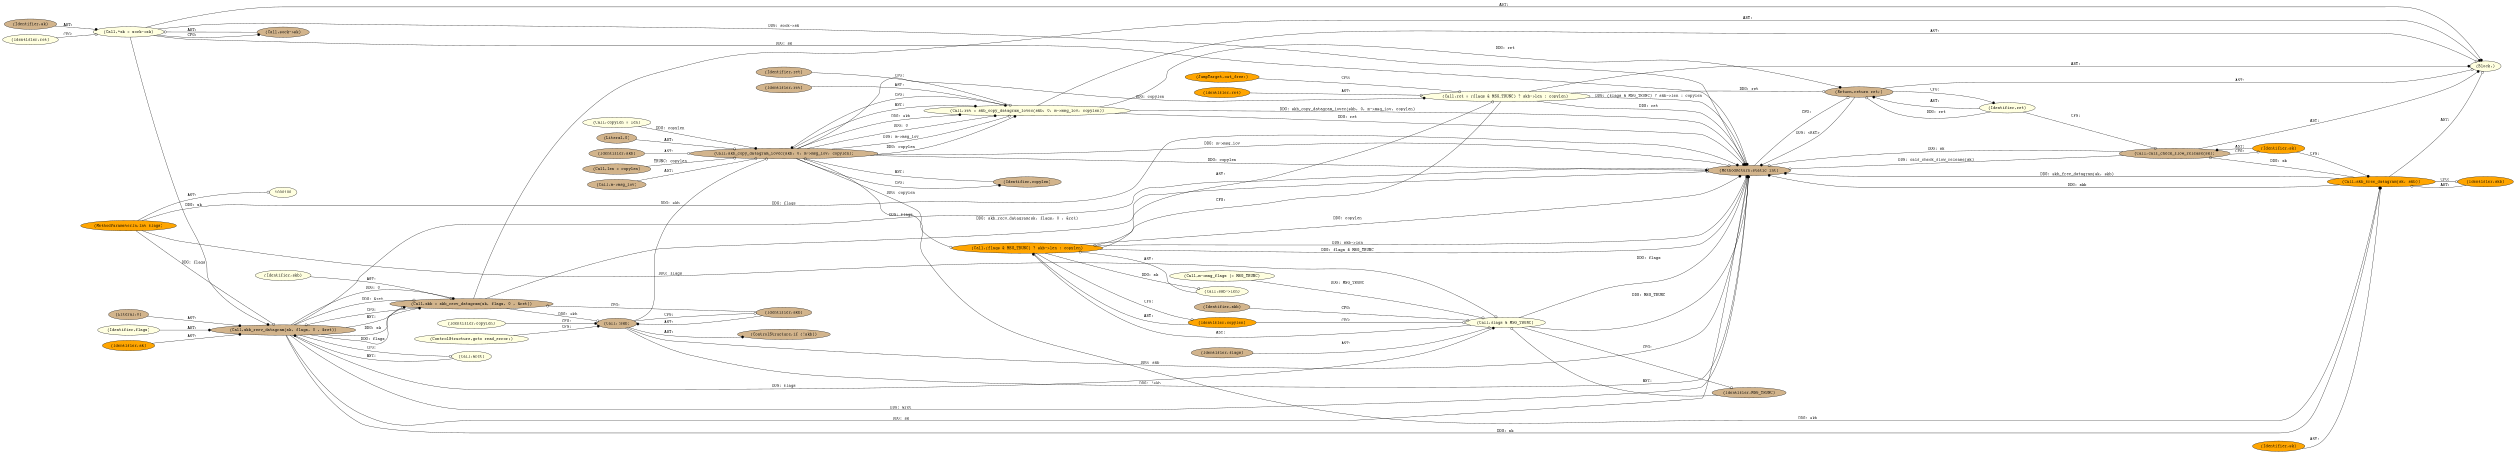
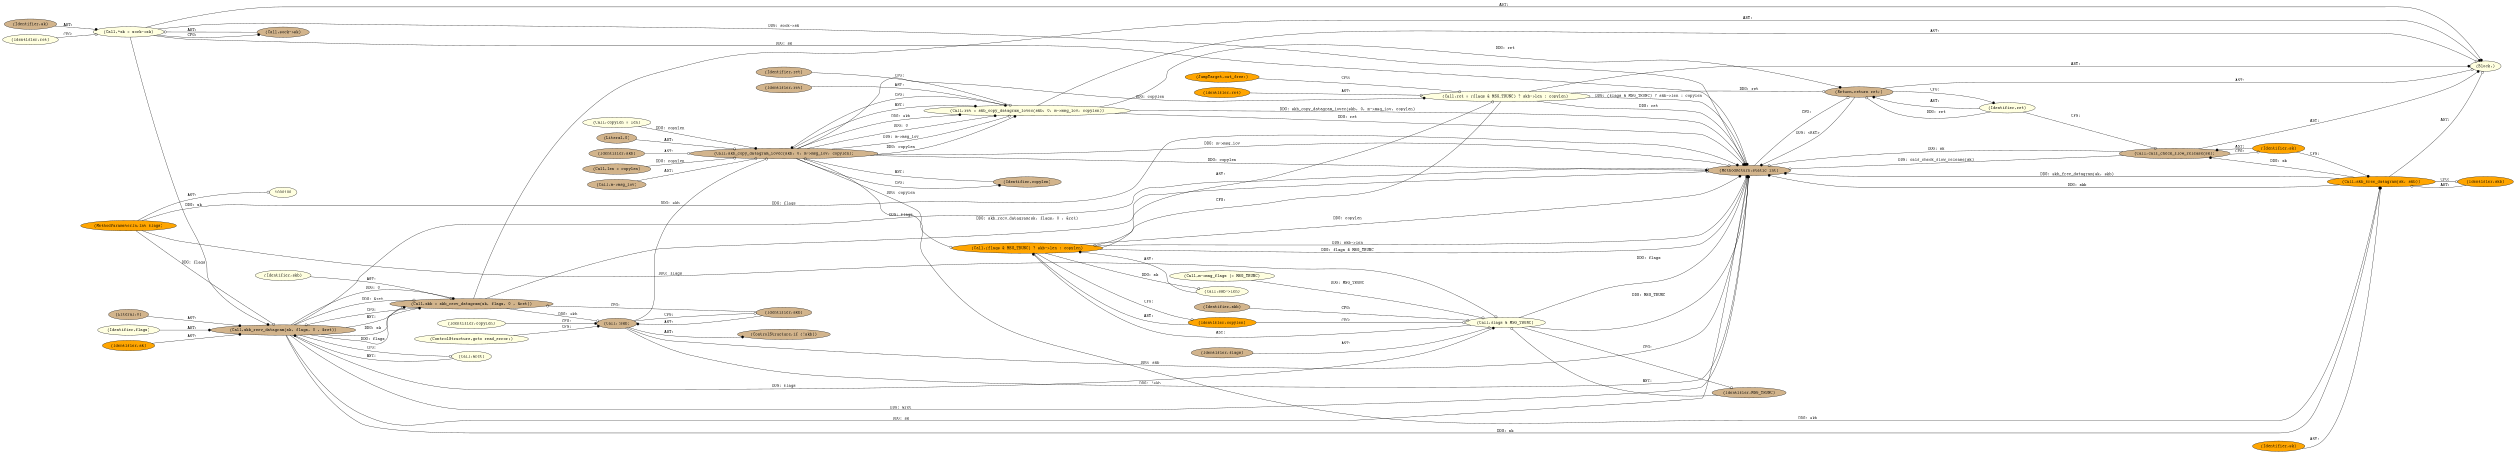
edge "(Call,len < copylen)" -> "(Call,skb_copy_datagram_iovec(skb, 0, m->msg_iov, copylen))": label "TRUNC: copylen" -> "DDG: copylen"
edge "(Call,skb_free_datagram(sk, skb))" -> "(Call,caif_check_flow_release(sk))": arrowhead odot -> dot
edge "(Call,skb->len)" -> "(Call,(flags & MSG_TRUNC) ? skb->len : copylen)": arrowhead odot -> dot
